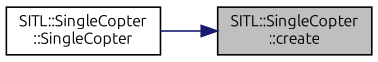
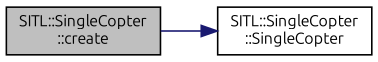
edge "SITL::SingleCopter ::SingleCopter" -> "SITL::SingleCopter ::create": reversed
